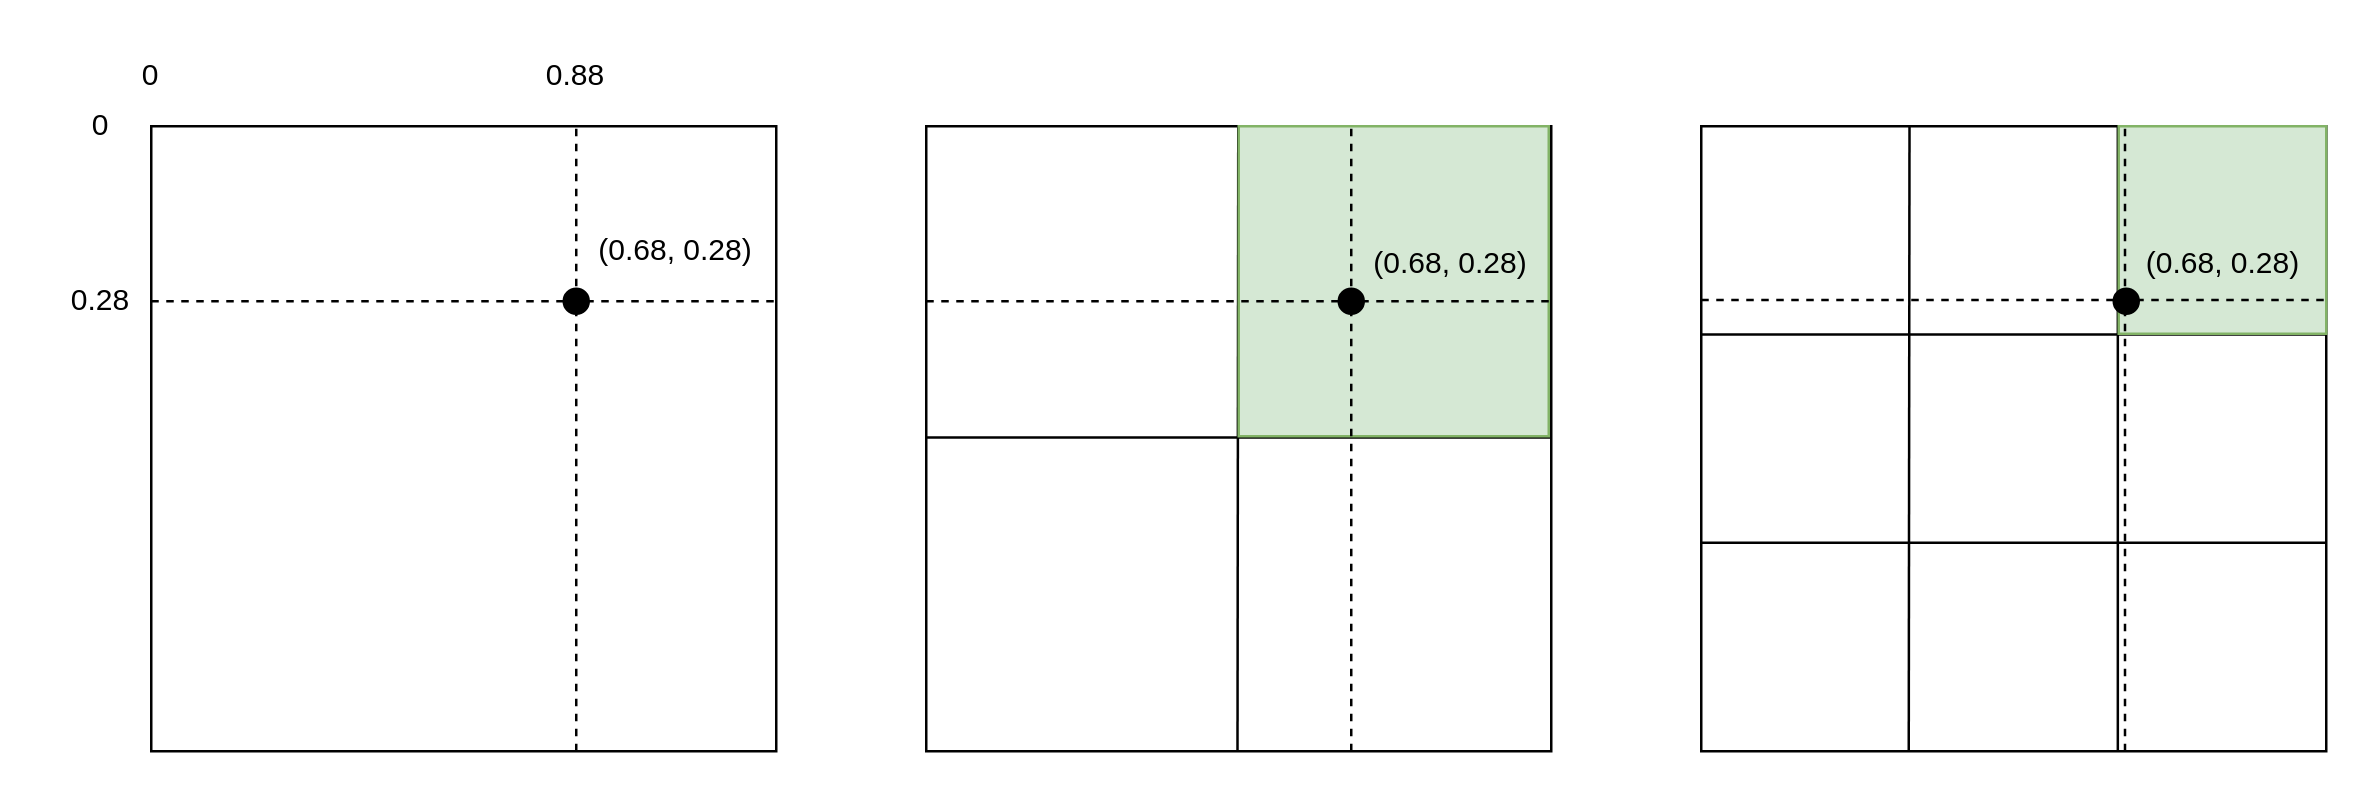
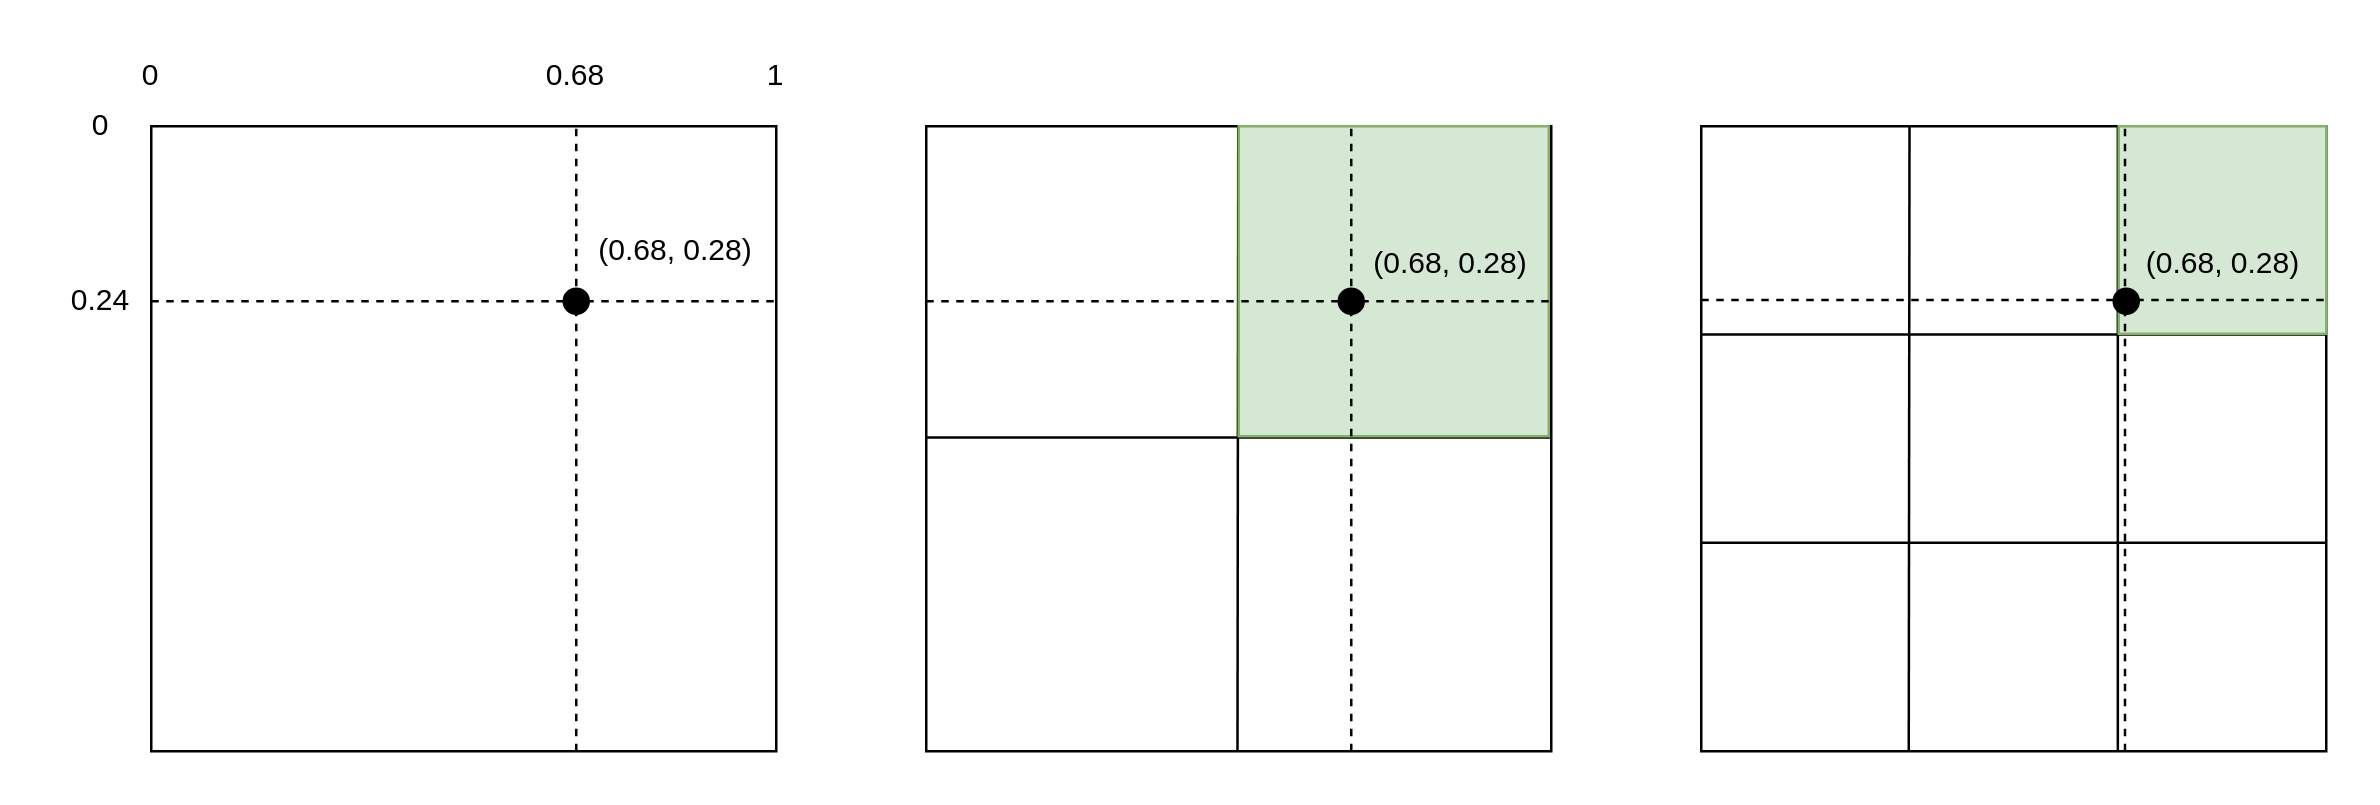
node "0.88": label "0.88" -> "0.68"
node "1": added
node "0.28": label "0.28" -> "0.24"
